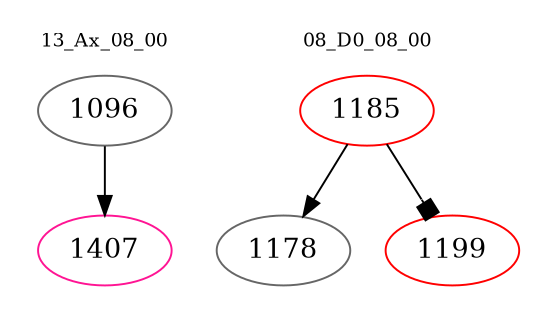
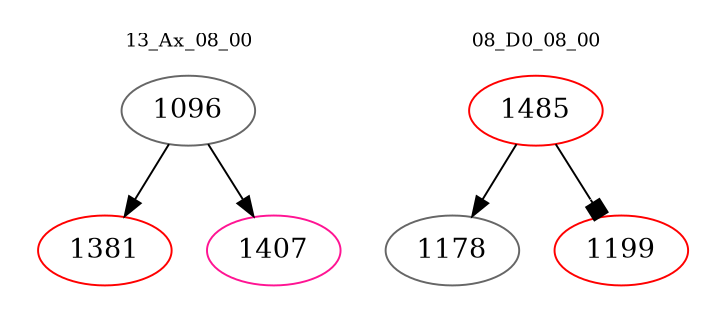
node "1185": label "1185" -> "1485"
node "1381": added
